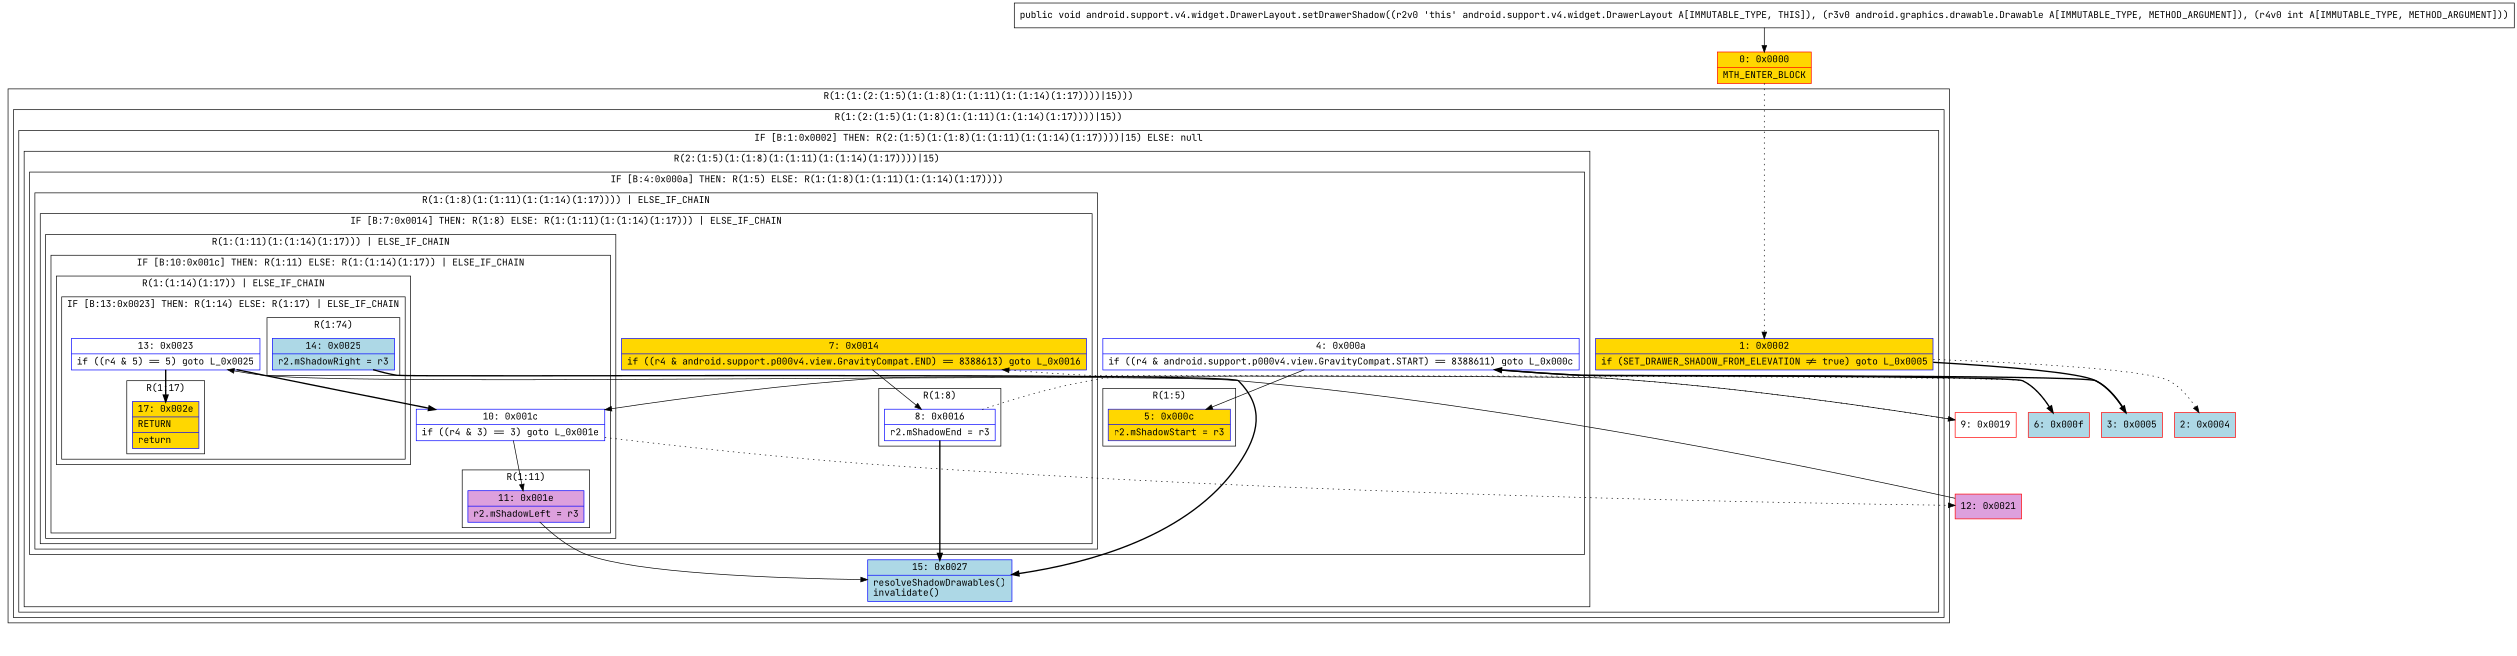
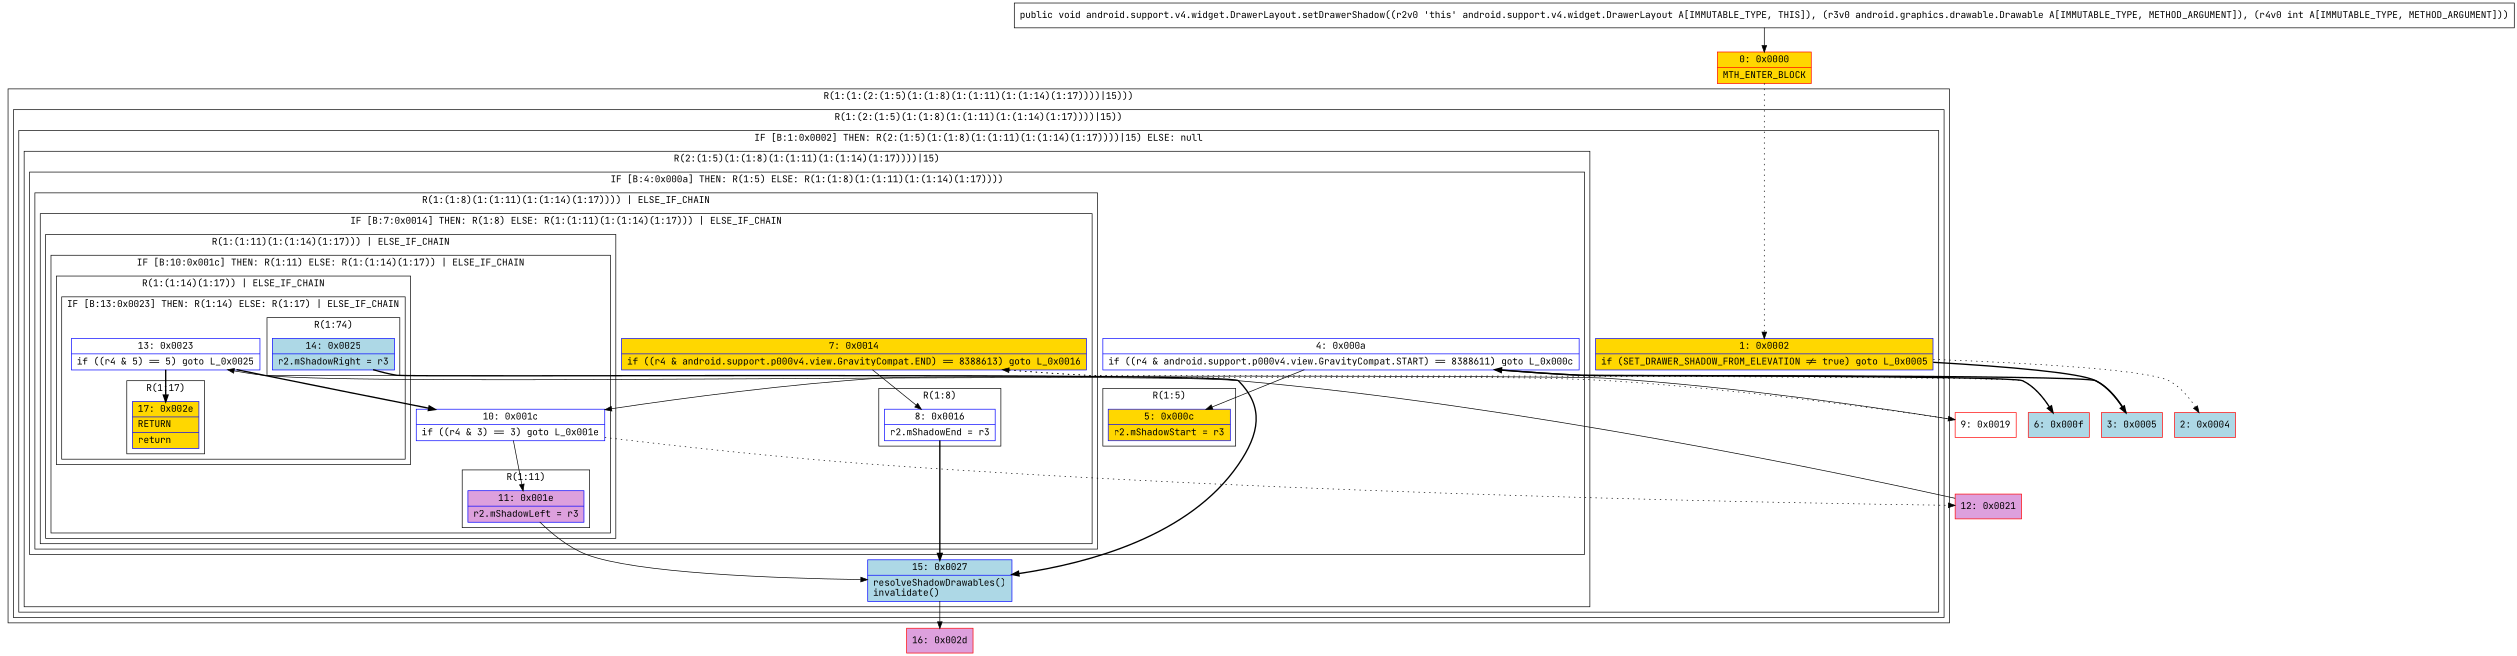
edge "8: 0x0016" -> "9: 0x0019": now "7: 0x0014" -> "9: 0x0019"
node "16: 0x002d": added
